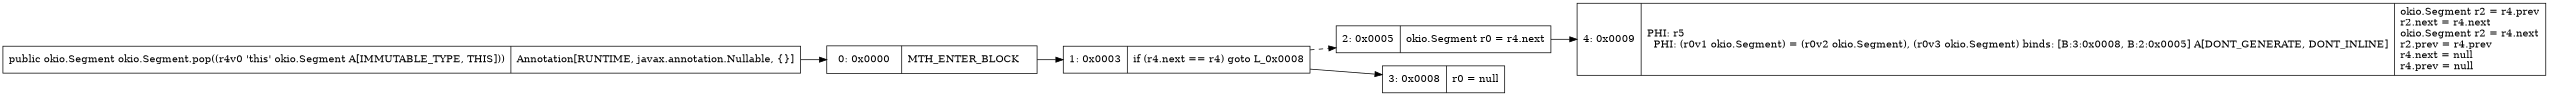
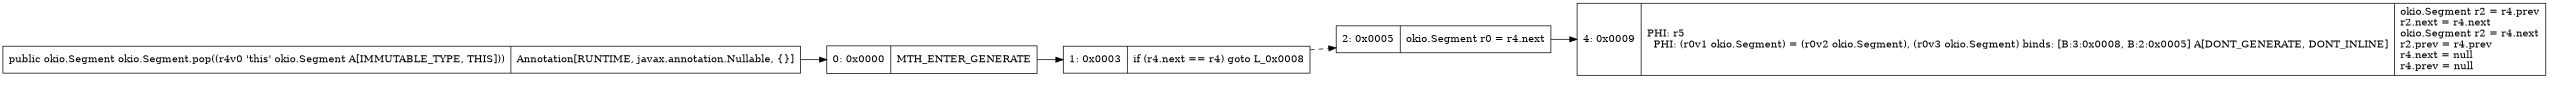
node "0: 0x0000": text "MTH_ENTER_BLOCK" -> "MTH_ENTER_GENERATE"
node "3: 0x0008": removed
